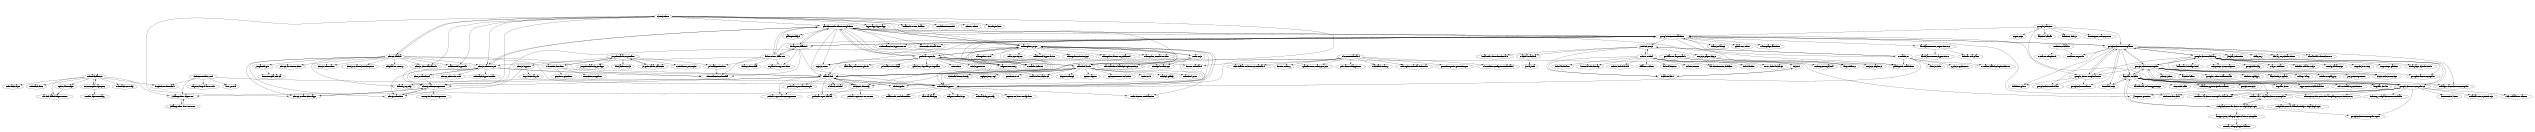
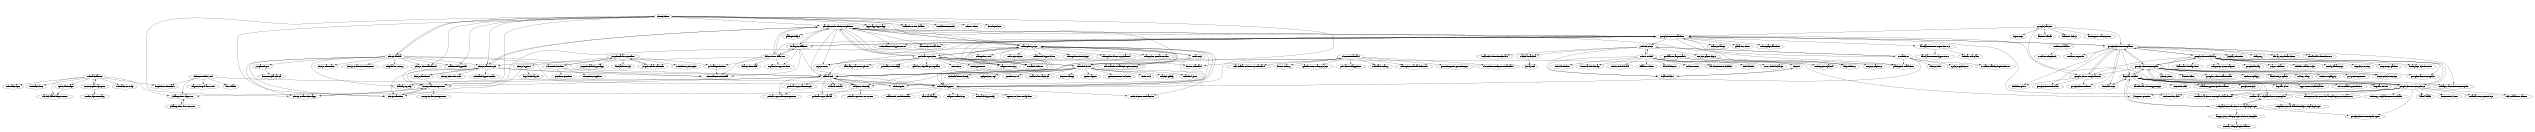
edge "choojs/choo" -> "choojs/nanobus": added
node "yoshuawuyts/tlx": label "yoshuawuyts/tlx" -> "yoshuawuyts/choo"
node "choojs/awesome-choo": removed
node "tizmagik/react-csjs": removed
node "azer/prova": label "azer/prova" -> "azer/shake"
node "babel/babili": added
